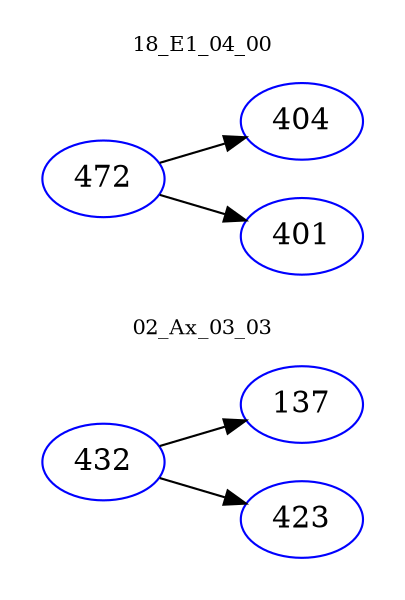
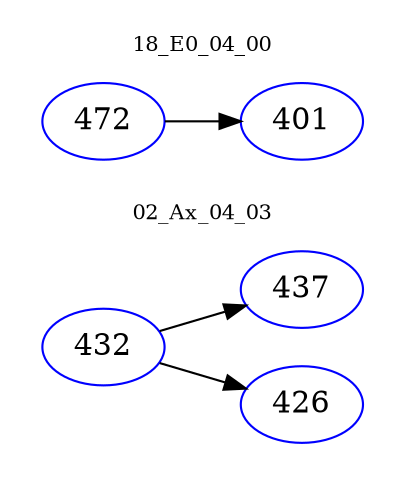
cluster "18_E1_04_00": label "18_E1_04_00" -> "18_E0_04_00"
node "404": removed
cluster "02_Ax_03_03": label "02_Ax_03_03" -> "02_Ax_04_03"
node "137": label "137" -> "437"
node "423": label "423" -> "426"
